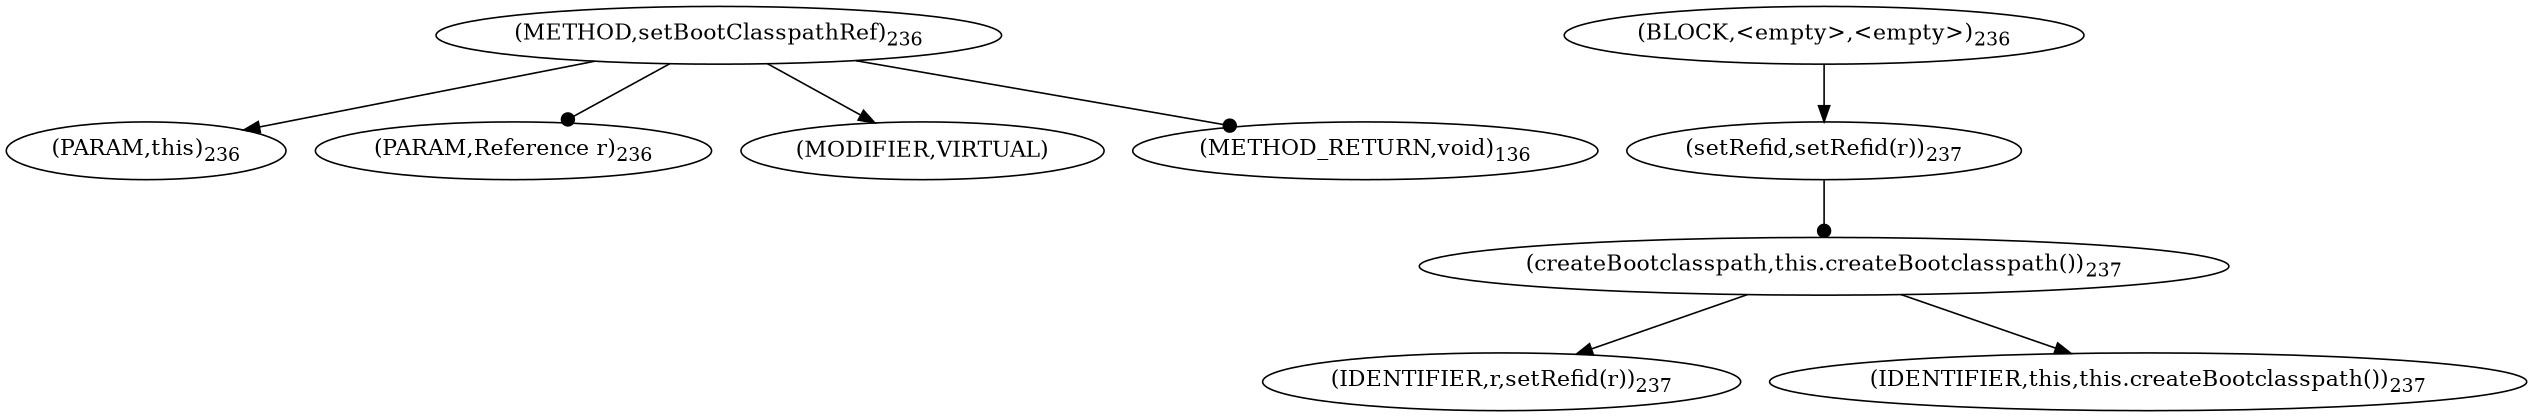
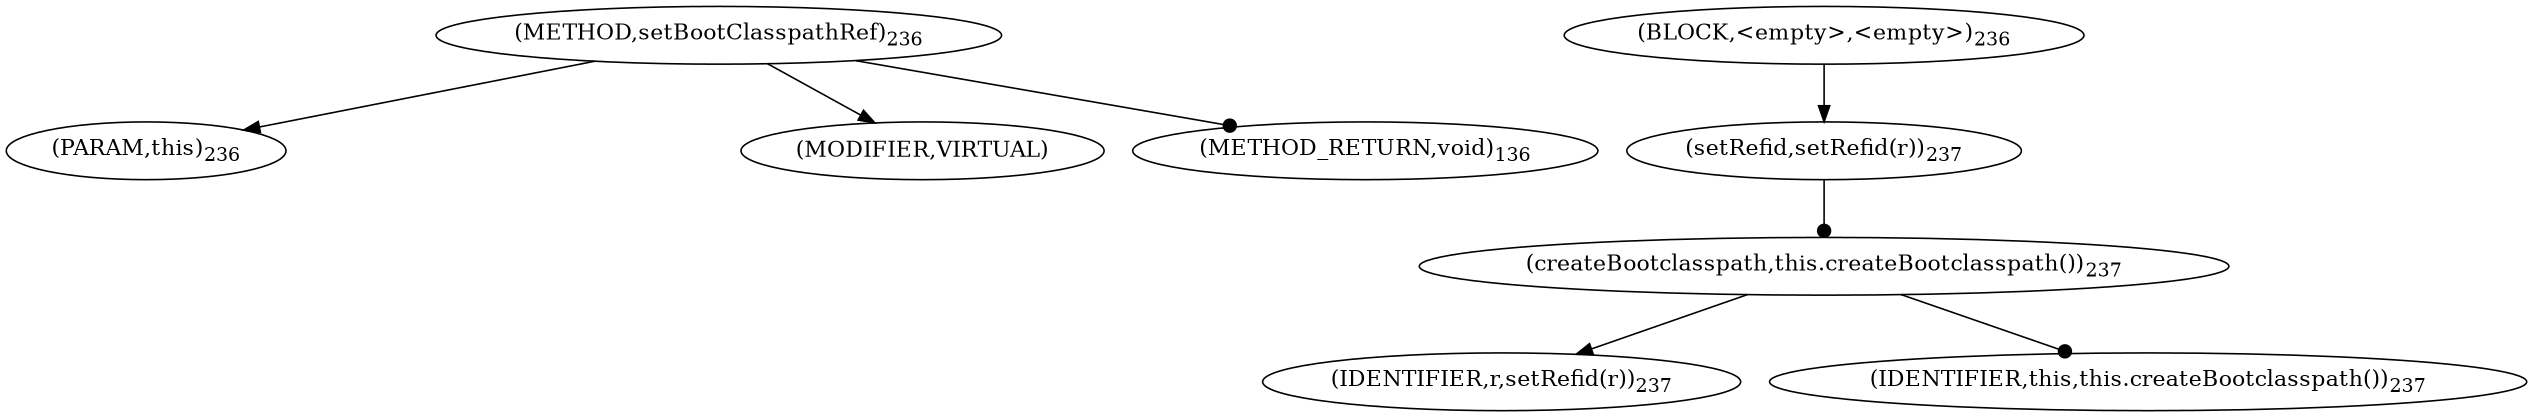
node "(PARAM,Reference r)": removed
edge "(createBootclasspath,this.createBootclasspath())" -> "(IDENTIFIER,this,this.createBootclasspath())": arrowhead normal -> dot
